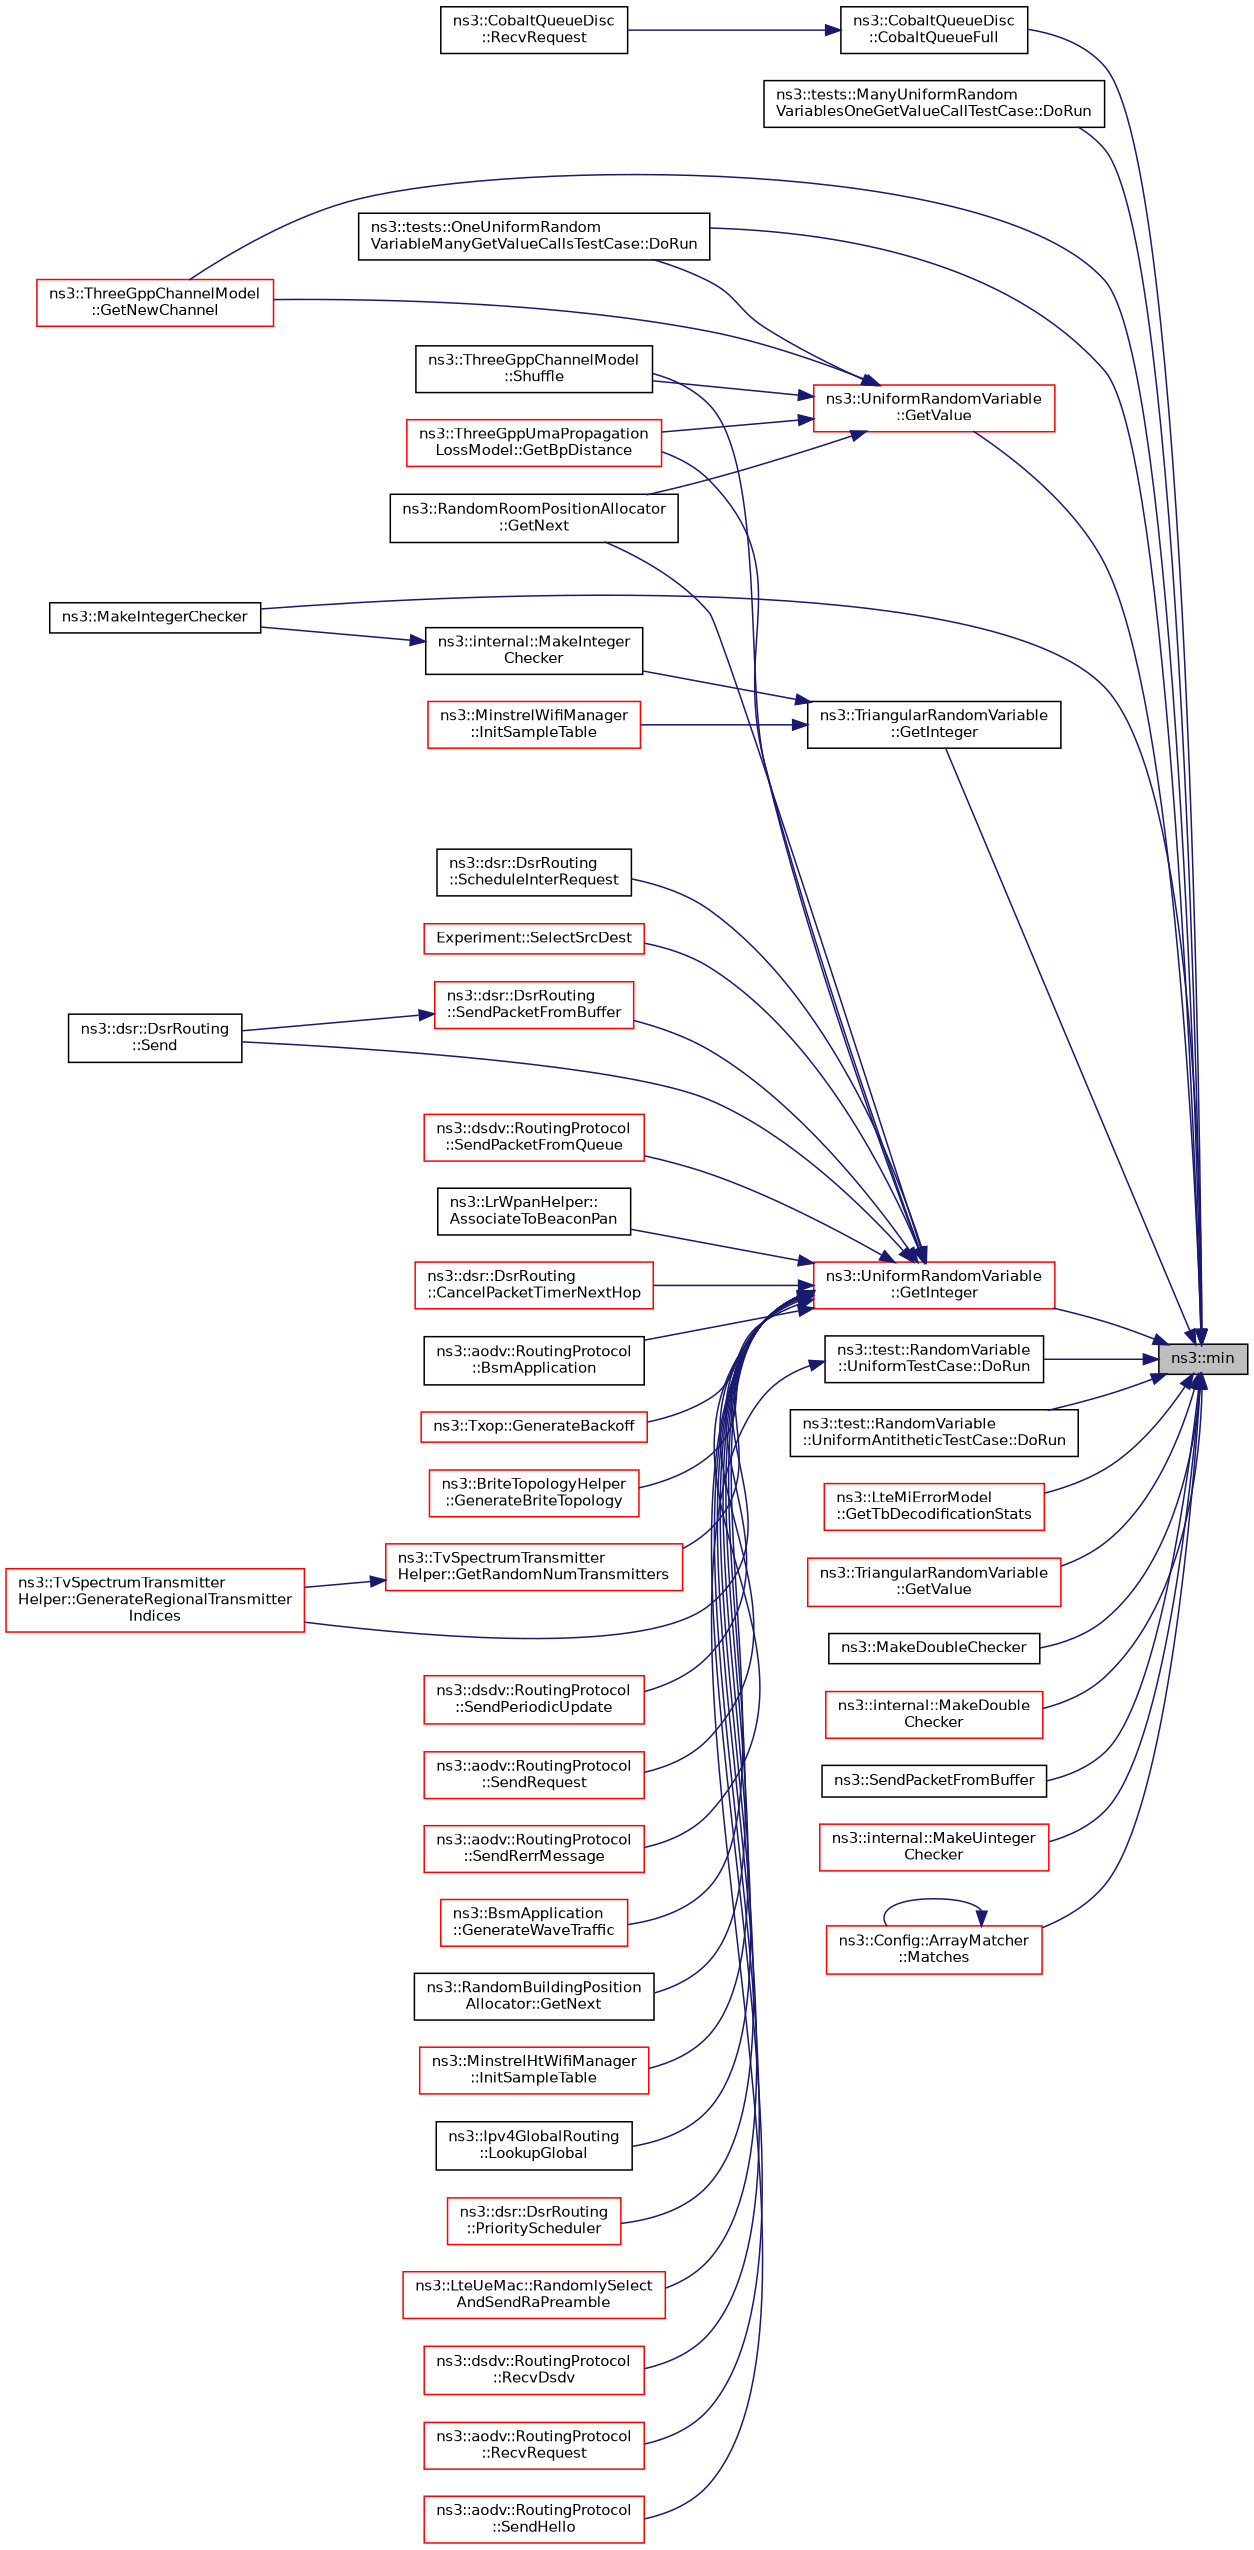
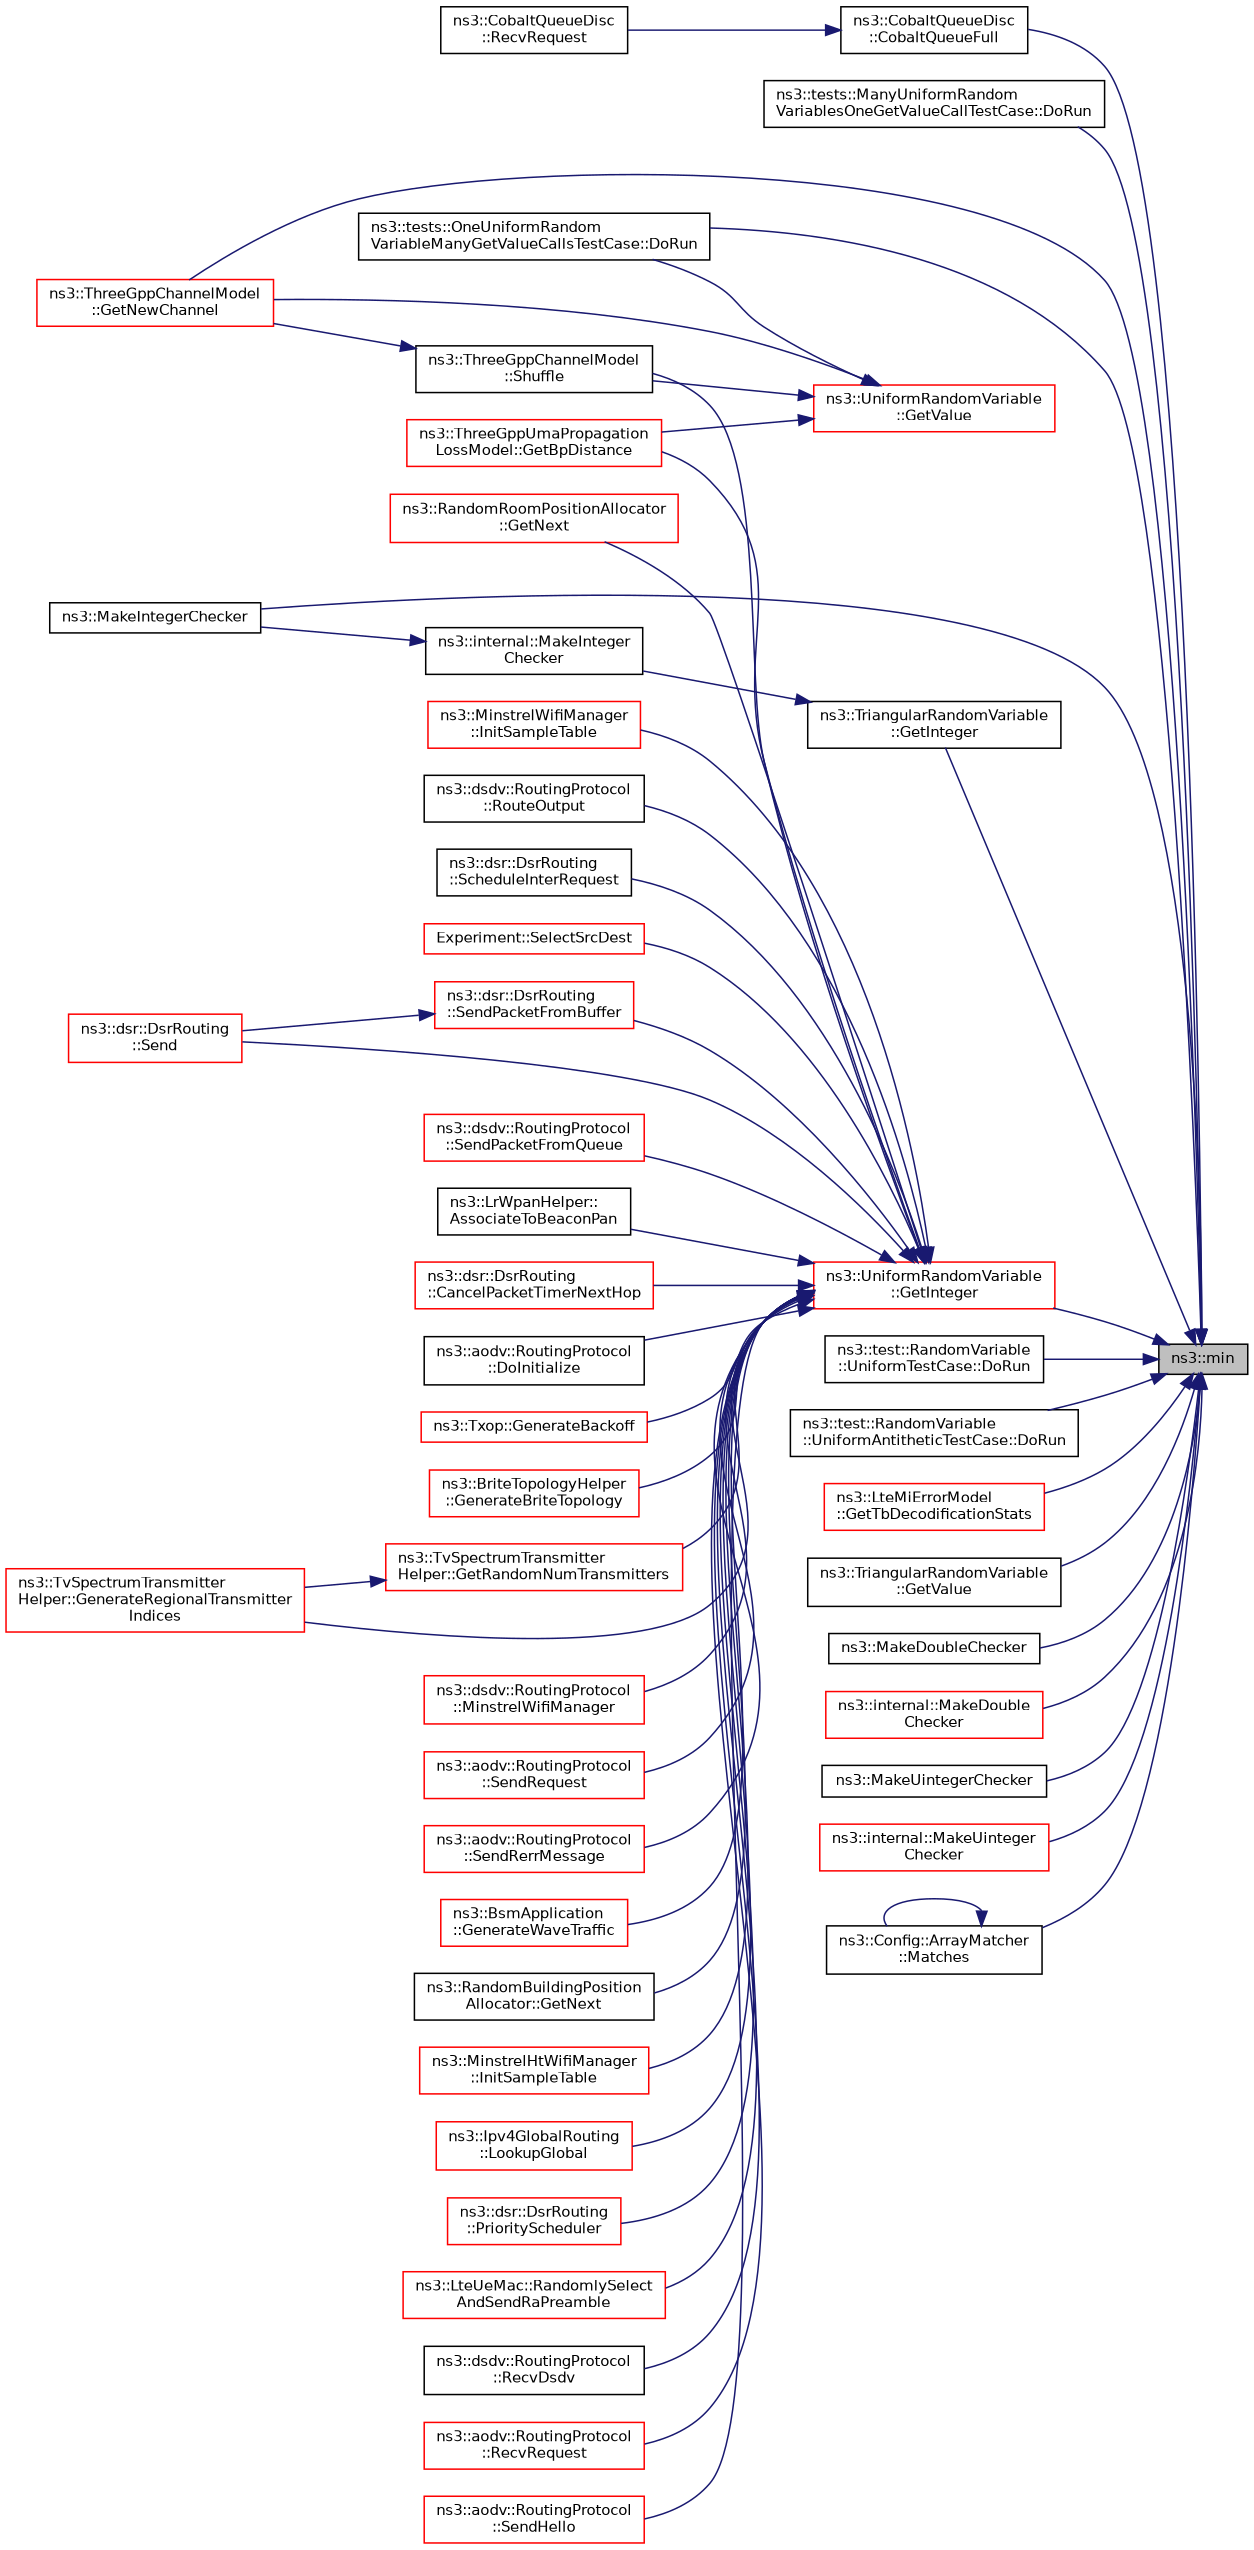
edge "ns3::ThreeGppChannelModel ::GetNewChannel" -> "ns3::ThreeGppChannelModel ::Shuffle": added
edge "ns3::RandomRoomPositionAllocator ::GetNext" -> "ns3::UniformRandomVariable ::GetValue": removed
node "ns3::RandomRoomPositionAllocator ::GetNext": color black -> red
edge "ns3::MinstrelWifiManager ::InitSampleTable" -> "ns3::TriangularRandomVariable ::GetInteger": now "ns3::MinstrelWifiManager ::InitSampleTable" -> "ns3::UniformRandomVariable ::GetInteger"
edge "ns3::UniformRandomVariable ::GetValue" -> "ns3::min": removed
node "ns3::dsdv::RoutingProtocol ::RouteOutput": added
node "ns3::dsr::DsrRouting ::Send": color black -> red
node "ns3::aodv::RoutingProtocol ::BsmApplication": label "ns3::aodv::RoutingProtocol ::BsmApplication" -> "ns3::aodv::RoutingProtocol ::DoInitialize"
node "ns3::TriangularRandomVariable ::GetValue": color red -> black
node "ns3::dsdv::RoutingProtocol ::SendPeriodicUpdate": label "ns3::dsdv::RoutingProtocol ::SendPeriodicUpdate" -> "ns3::dsdv::RoutingProtocol ::MinstrelWifiManager"
node "ns3::SendPacketFromBuffer": label "ns3::SendPacketFromBuffer" -> "ns3::MakeUintegerChecker"
edge "ns3::aodv::RoutingProtocol ::SendHello" -> "ns3::test::RandomVariable ::UniformTestCase::DoRun": now "ns3::aodv::RoutingProtocol ::SendHello" -> "ns3::UniformRandomVariable ::GetInteger"
node "ns3::Config::ArrayMatcher ::Matches": color red -> black
node "ns3::Ipv4GlobalRouting ::LookupGlobal": color black -> red
node "ns3::dsdv::RoutingProtocol ::RecvDsdv": color red -> black
